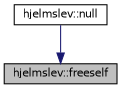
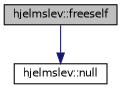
edge "hjelmslev::null" -> "hjelmslev::freeself": reversed
